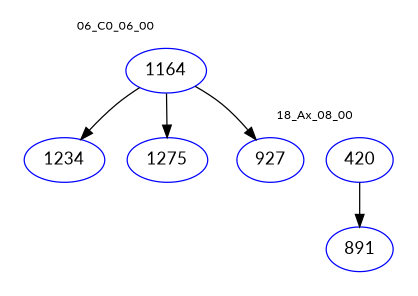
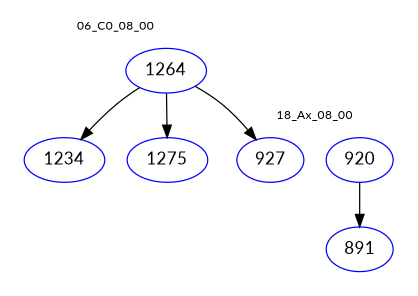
cluster "06_C0_06_00": label "06_C0_06_00" -> "06_C0_08_00"
node "1164": label "1164" -> "1264"
node "420": label "420" -> "920"
